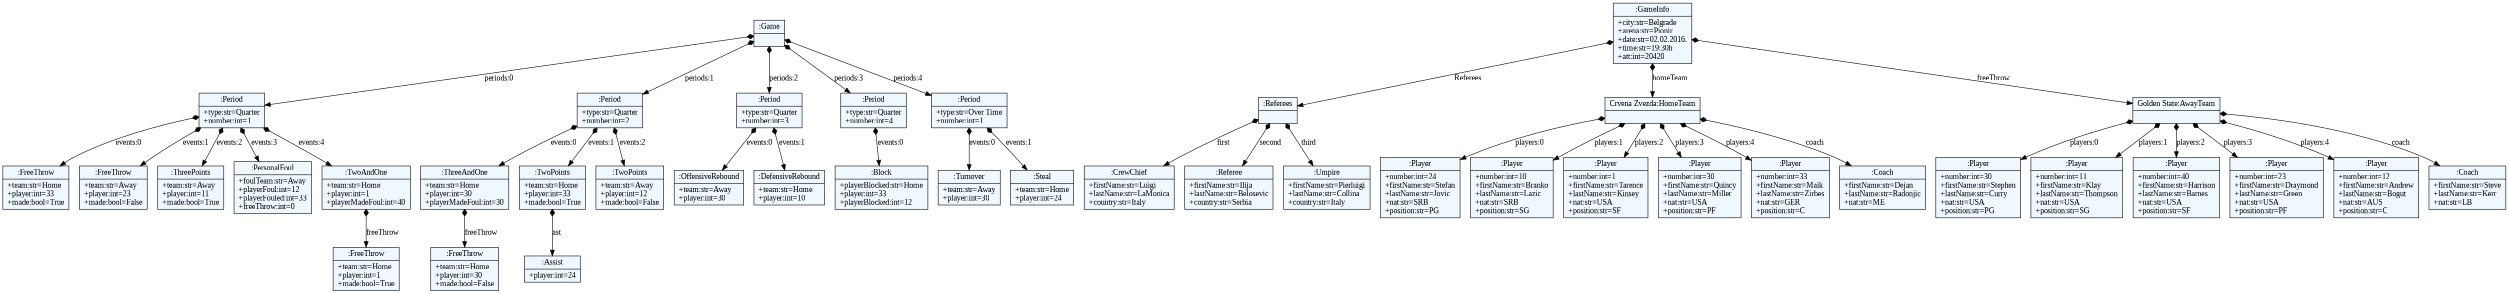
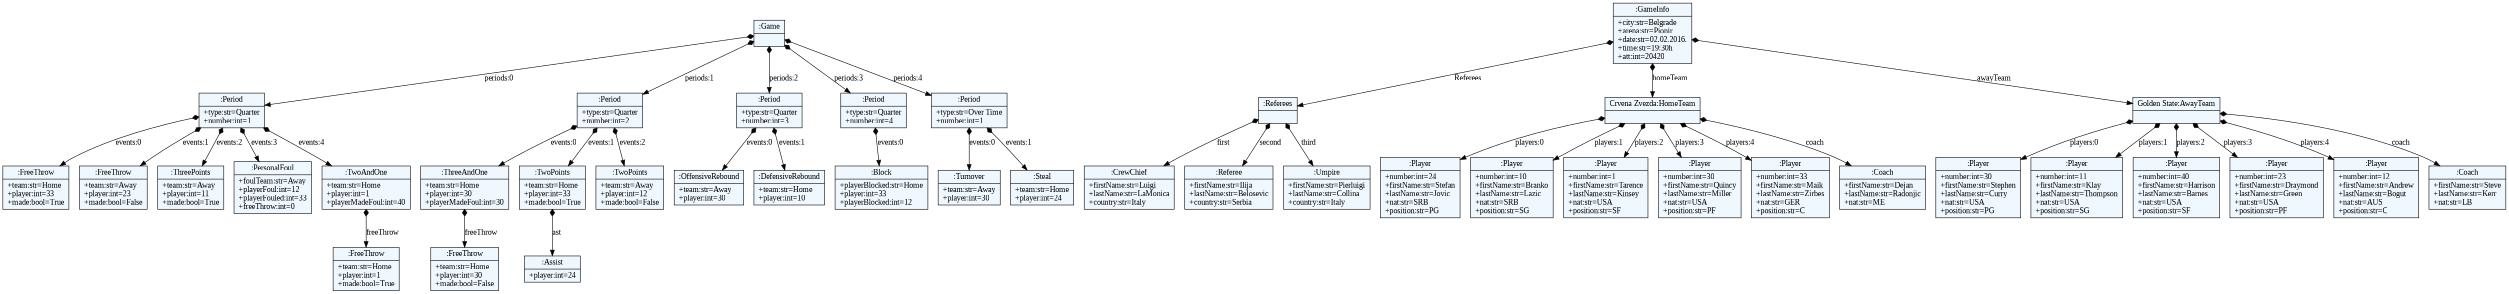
edge ":GameInfo" -- "Golden State:AwayTeam": label "freeThrow" -> "awayTeam"
